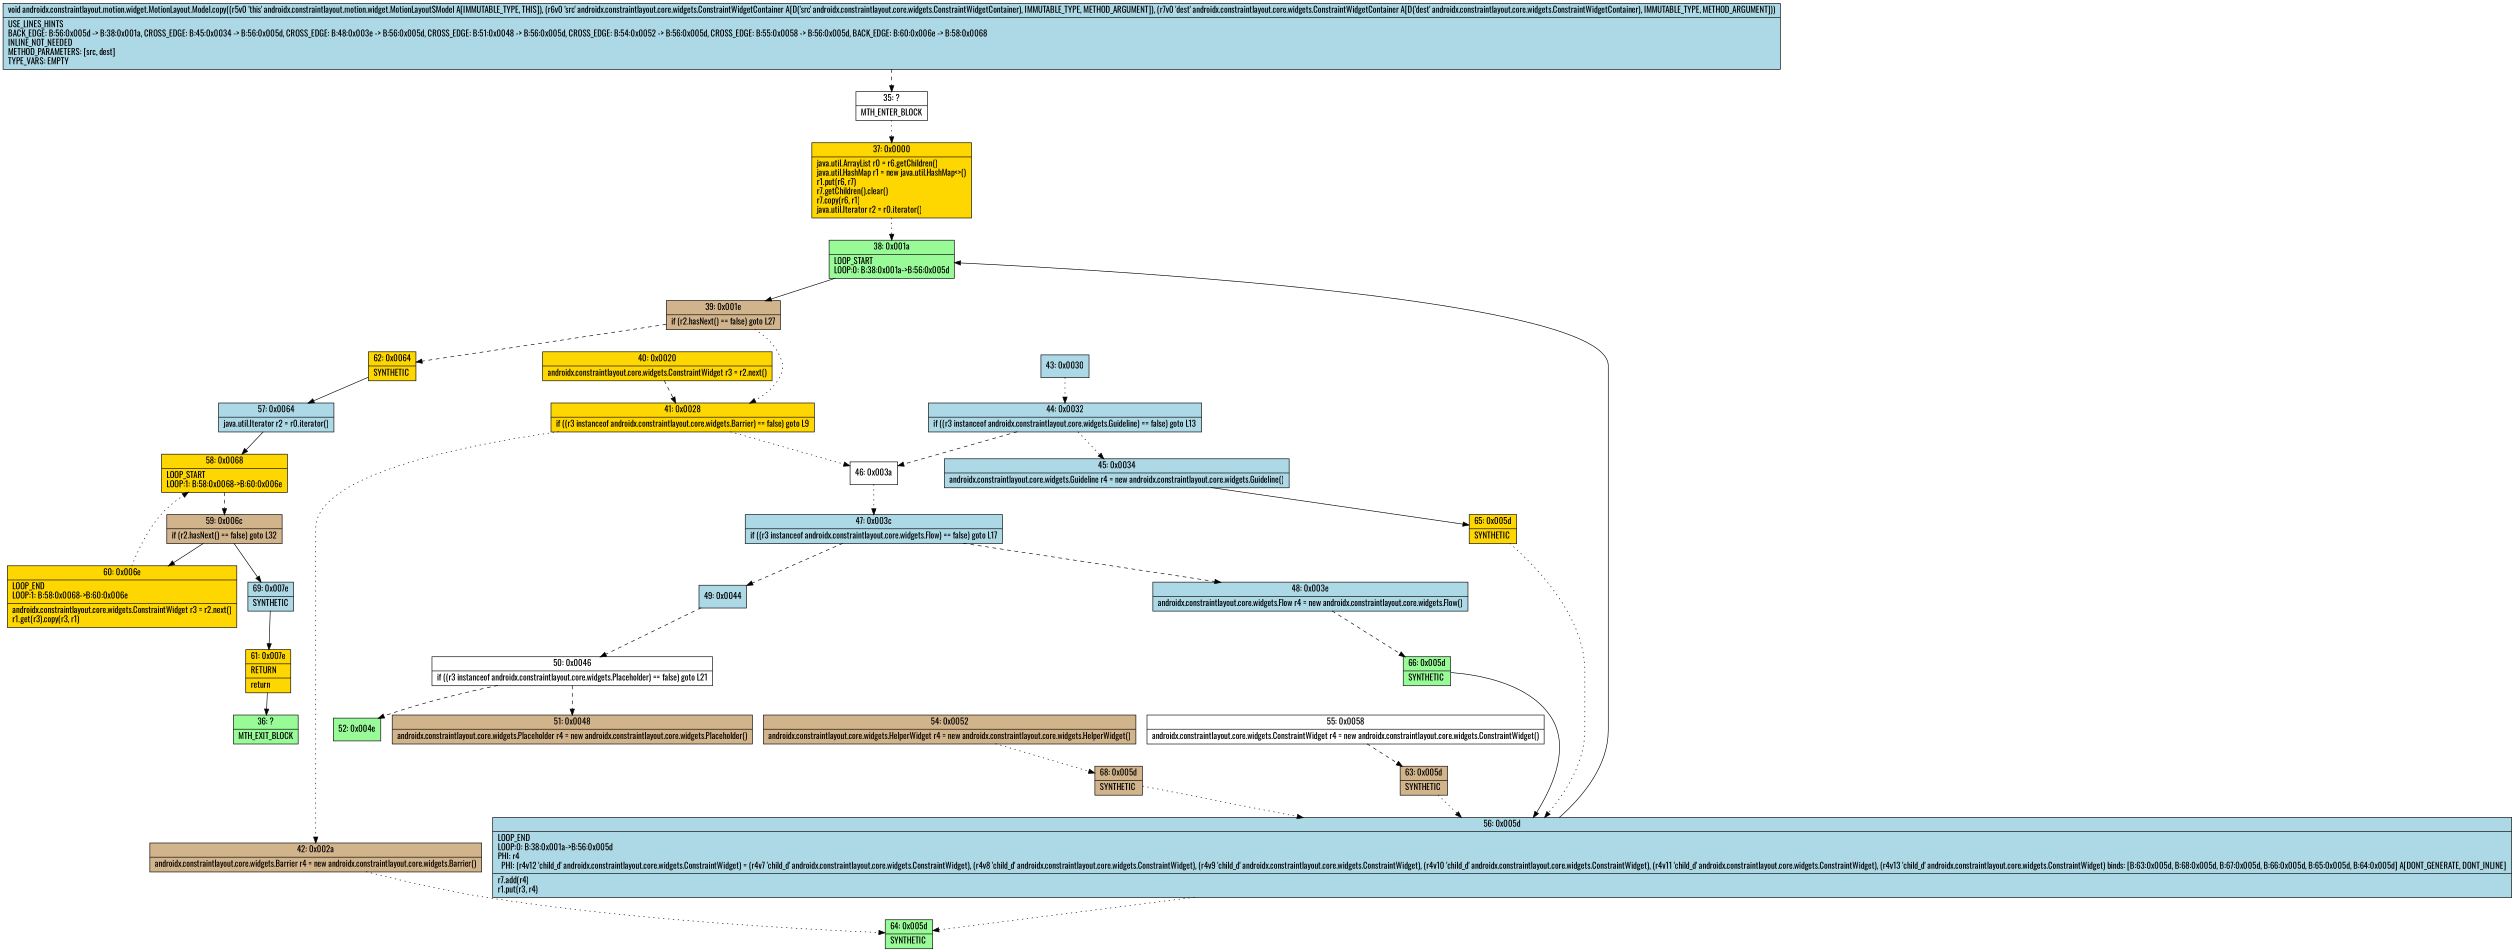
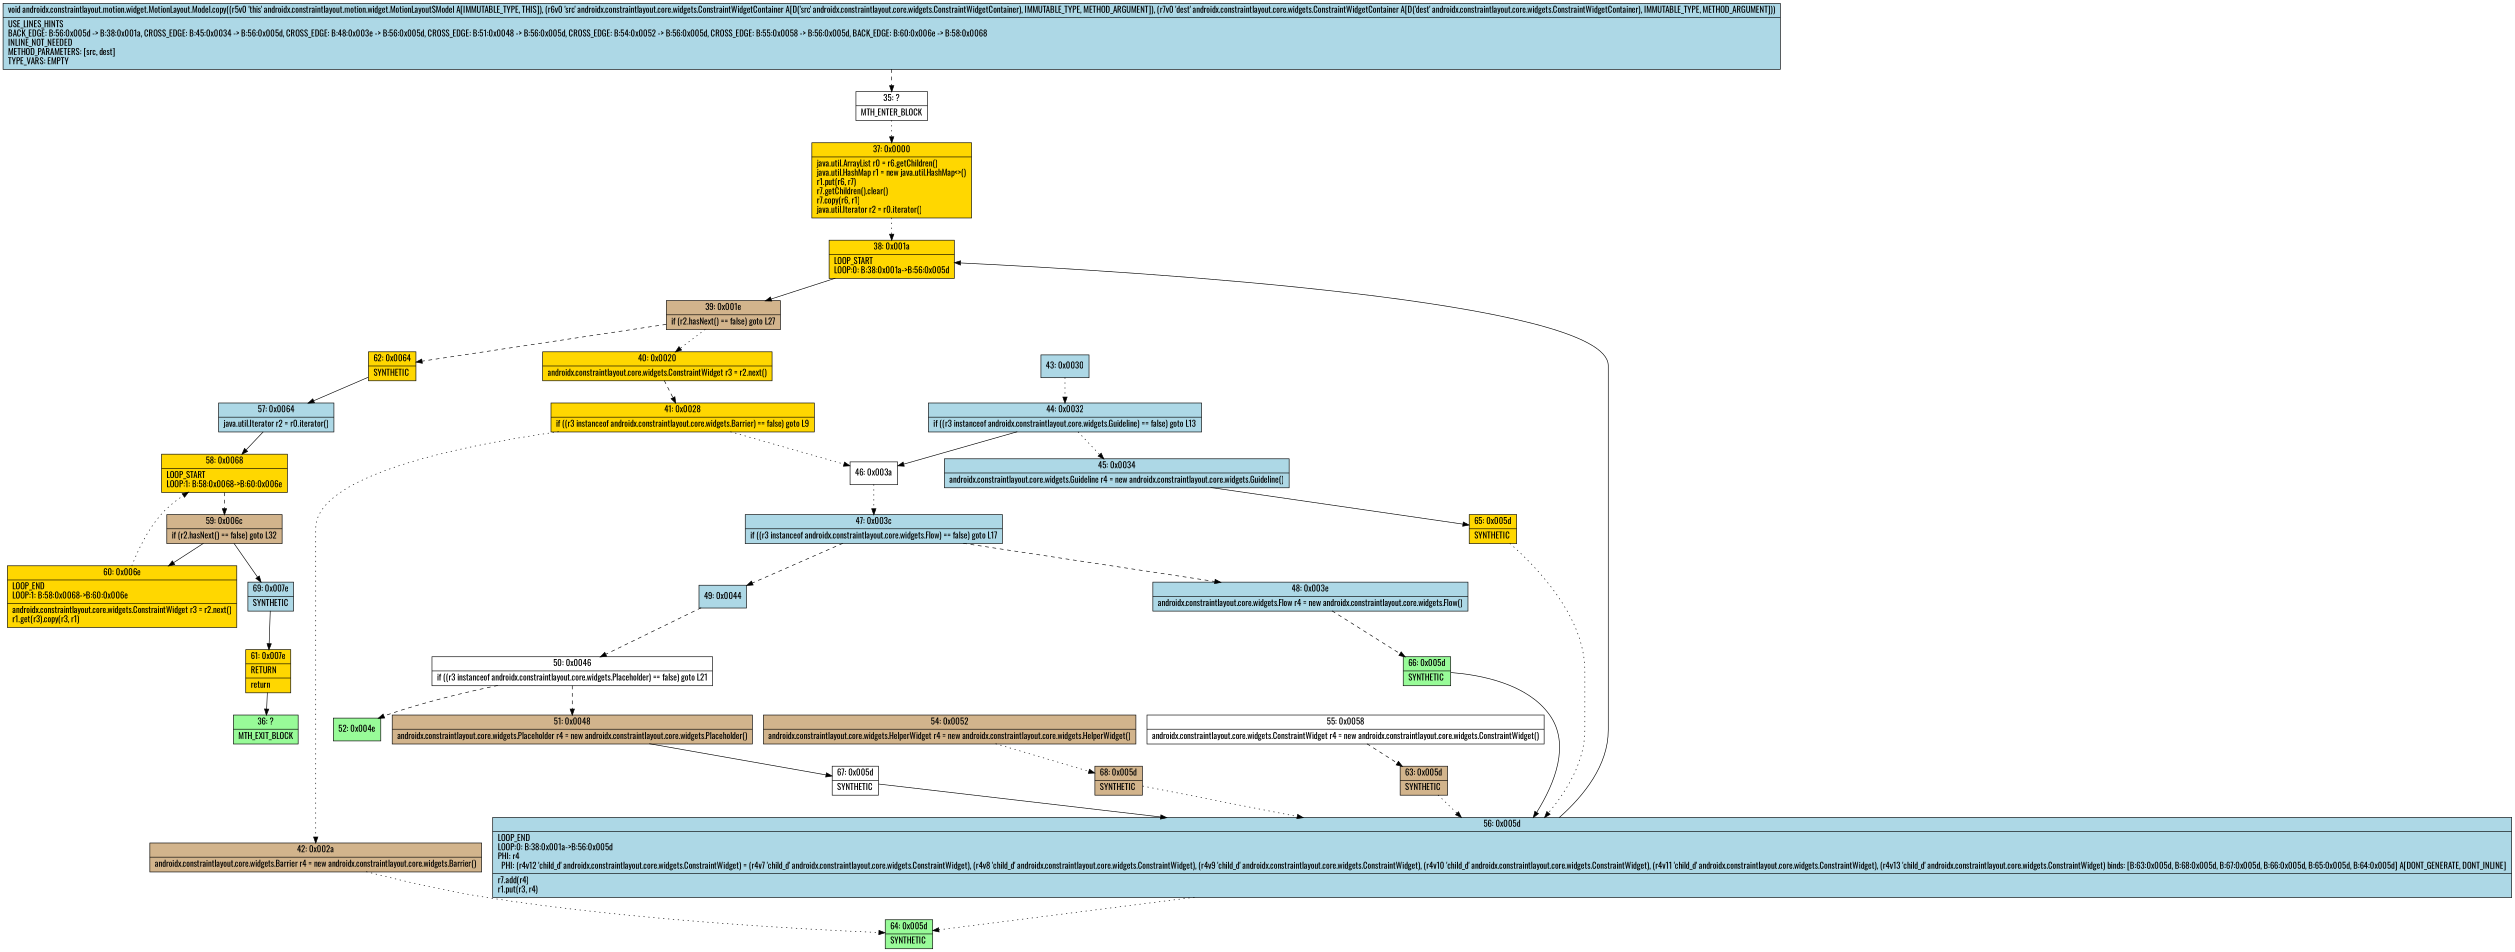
node "38: 0x001a": fillcolor palegreen -> gold
edge "39: 0x001e" -> "41: 0x0028": now "39: 0x001e" -> "40: 0x0020"
edge "44: 0x0032" -> "46: 0x003a": style dashed -> solid
node "67: 0x005d": added
